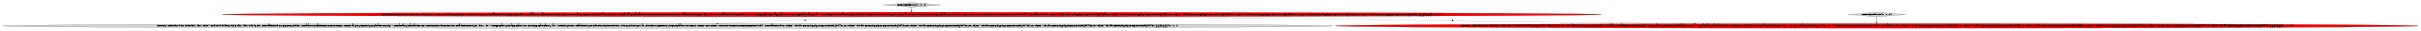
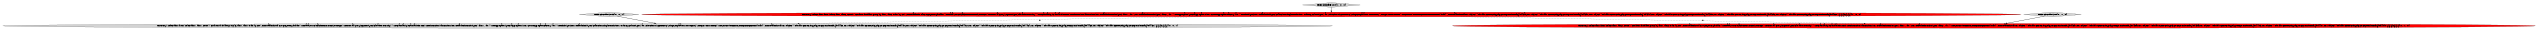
node "testProjectAfterSort3['0', '0', '1']": added
